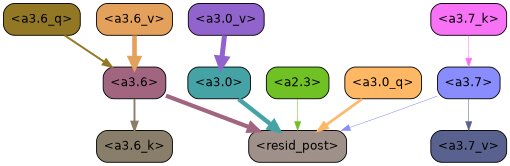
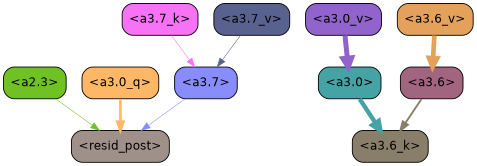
node "<a3.6_q>": removed
edge "<a3.7>" -> "<a3.7_v>": reversed
edge "<a3.6>" -> "<resid_post>": removed
edge "<a3.0>" -> "<resid_post>": now "<a3.0>" -> "<a3.6_k>"
